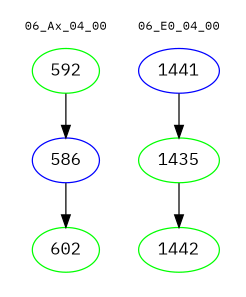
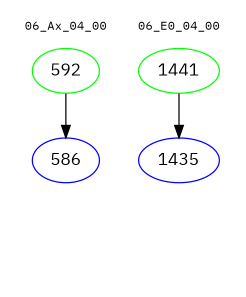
node "1441": color blue -> green
node "1435": color green -> blue
node "602": removed
node "1442": removed
